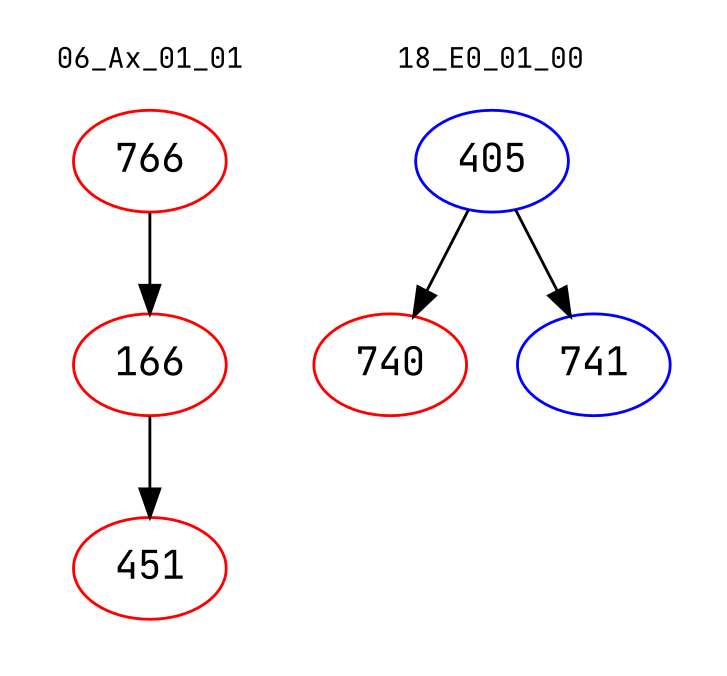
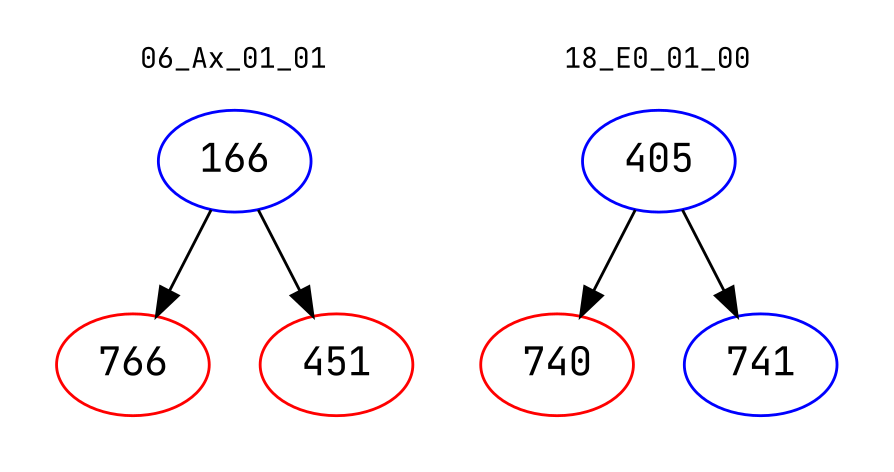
edge "766" -> "166": reversed
node "166": color red -> blue
